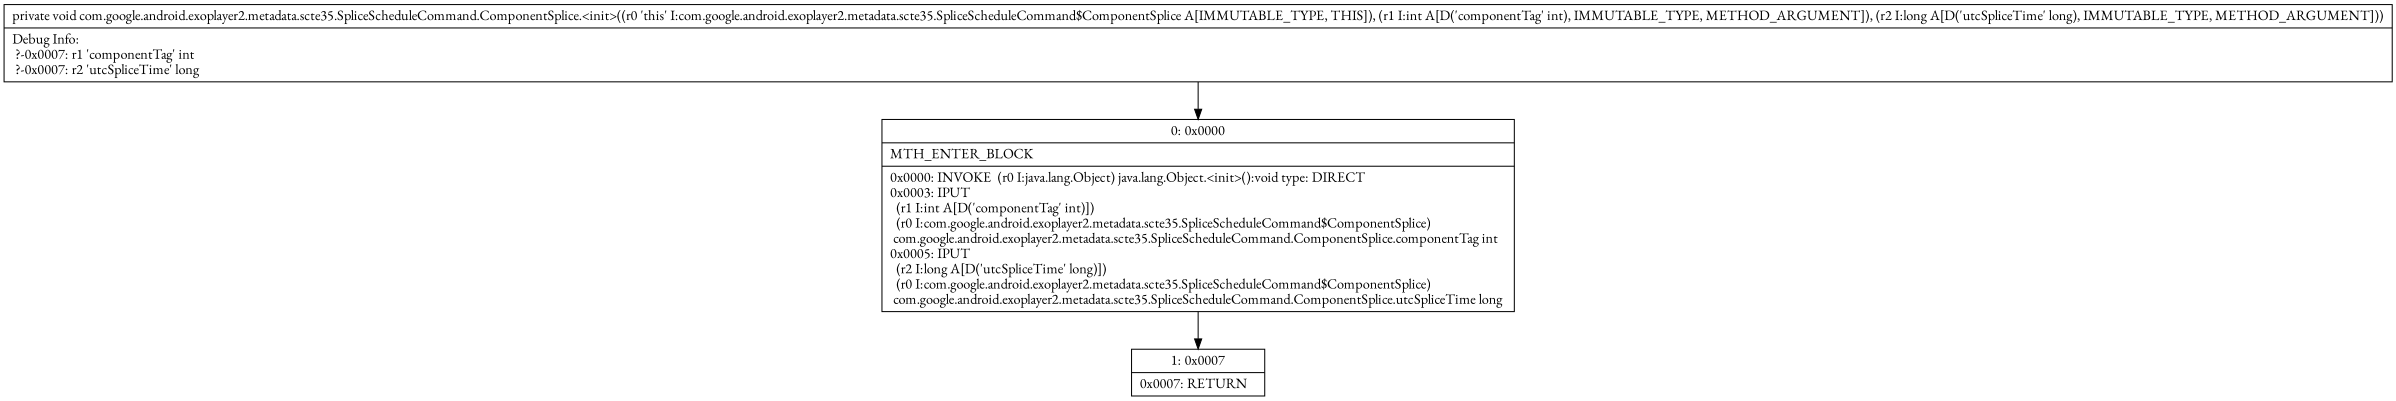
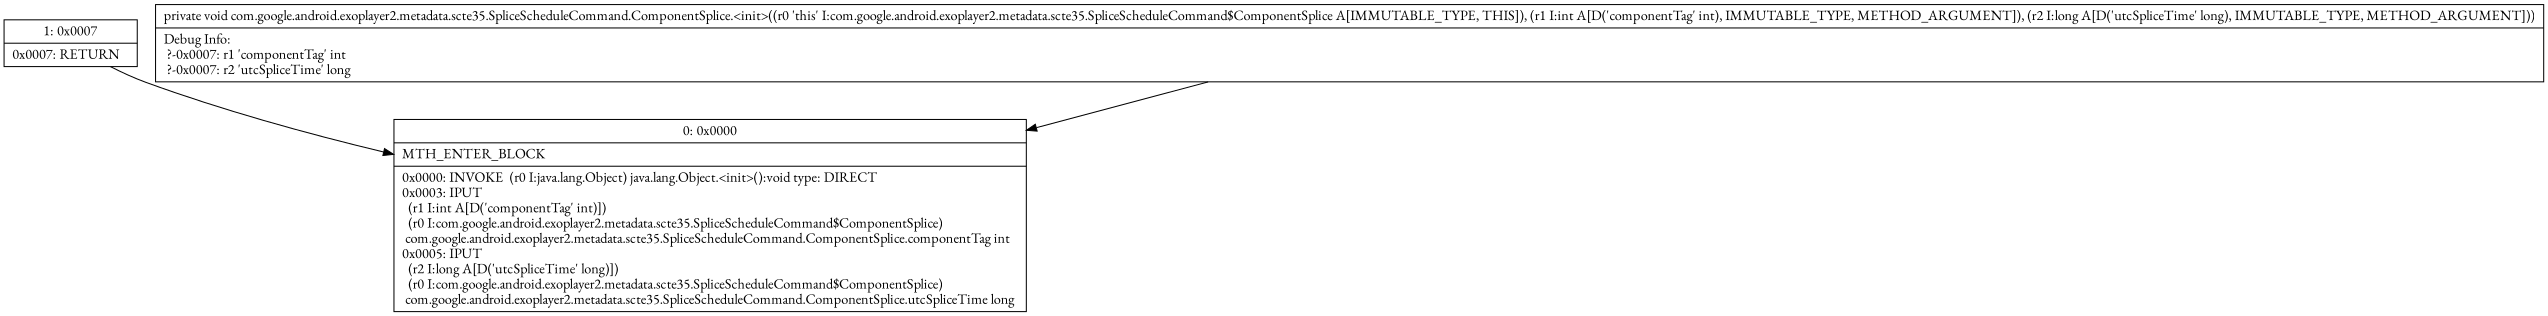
edge "0: 0x0000" -> "1: 0x0007": reversed
